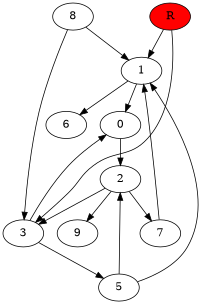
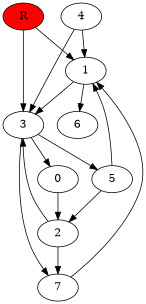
node "8": label "8" -> "4"
edge "1" -> "0": now "1" -> "3"
edge "3" -> "7": added
node "9": removed
